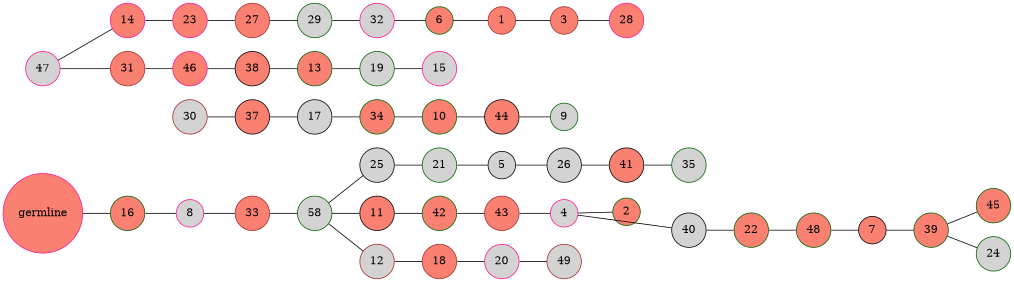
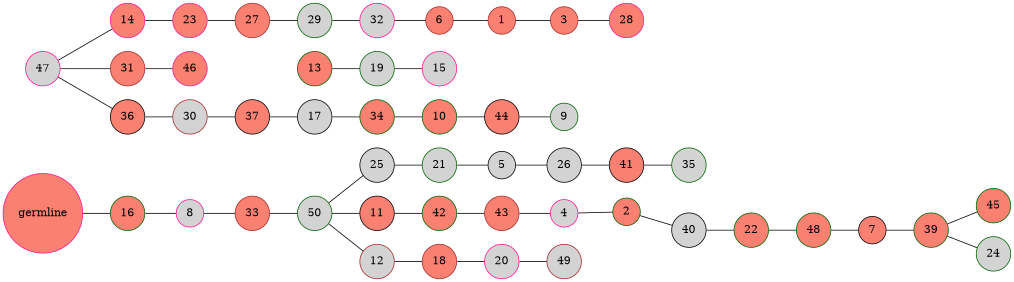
node "6": color darkgreen -> brown
node "38": removed
node "36": added
node "58": label "58" -> "50"
edge "4" -- "40": now "2" -- "40"
